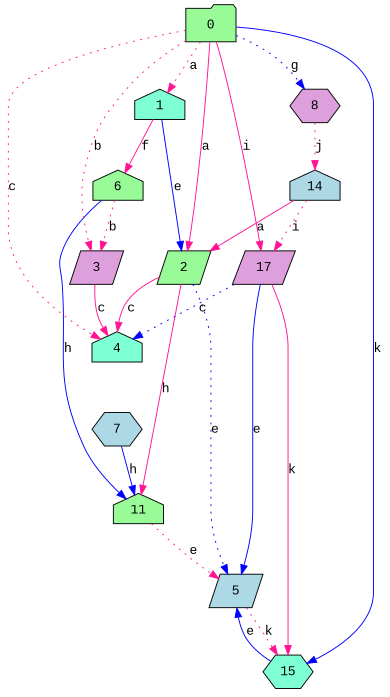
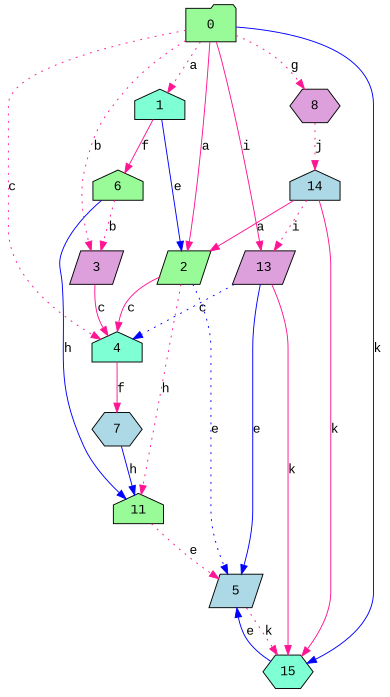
edge "0" -> "8": color blue -> deeppink
node "17": label "17" -> "13"
edge "4" -> "7": added, label "f"
edge "2" -> "11": style solid -> dotted
edge "14" -> "15": added, label "k"
